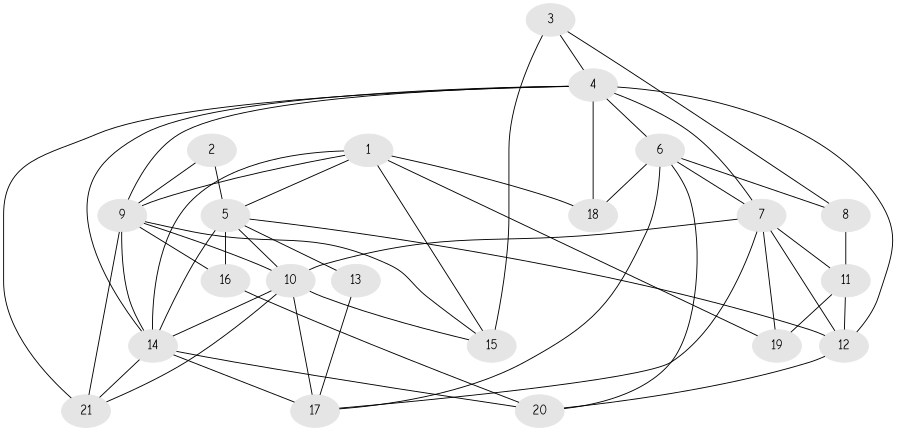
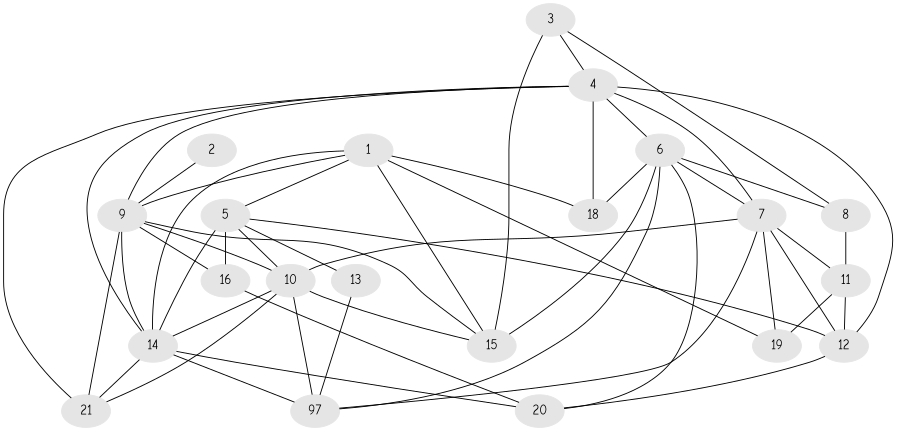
edge "2" -- "5": removed
edge "6" -- "15": added
node "17": label "17" -> "97"
